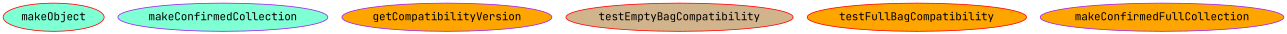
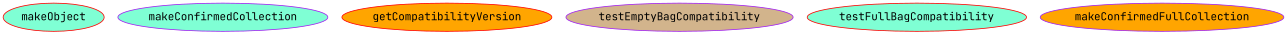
node "getCompatibilityVersion": color purple -> red
node "testEmptyBagCompatibility": color red -> purple
node "testFullBagCompatibility": fillcolor orange -> aquamarine
